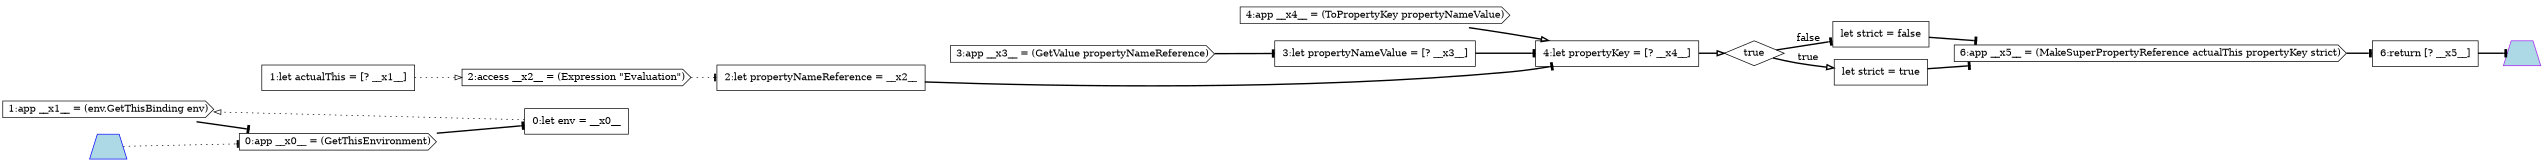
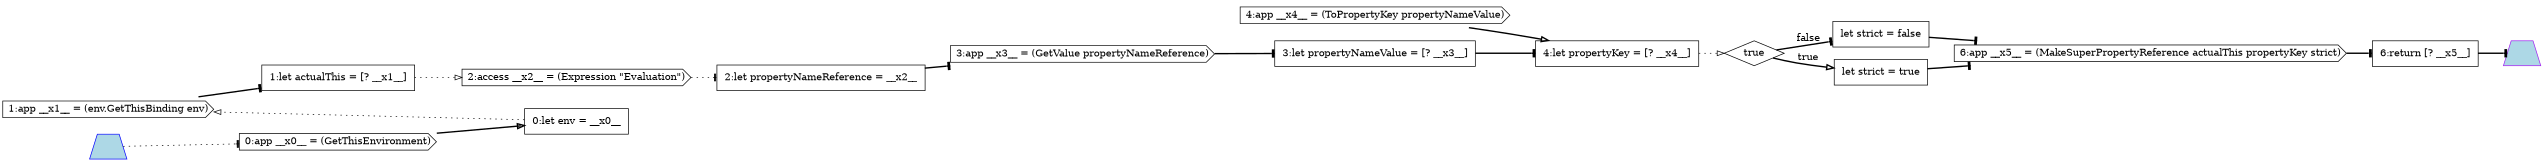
edge "4:let propertyKey = [? __x4__]" -> "true": style bold -> dotted
edge "2:let propertyNameReference = __x2__" -> "4:let propertyKey = [? __x4__]": now "2:let propertyNameReference = __x2__" -> "3:app __x3__ = (GetValue propertyNameReference)"
edge "1:app __x1__ = (env.GetThisBinding env)" -> "0:app __x0__ = (GetThisEnvironment)": now "1:app __x1__ = (env.GetThisBinding env)" -> "1:let actualThis = [? __x1__]"
edge "0:app __x0__ = (GetThisEnvironment)" -> "0:let env = __x0__": arrowhead tee -> onormal
